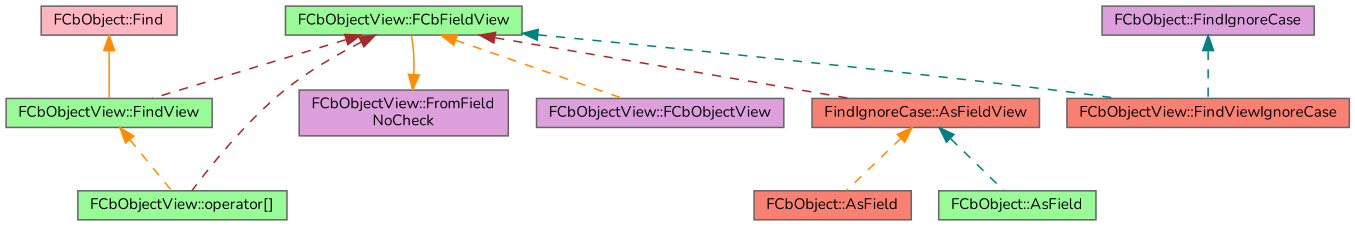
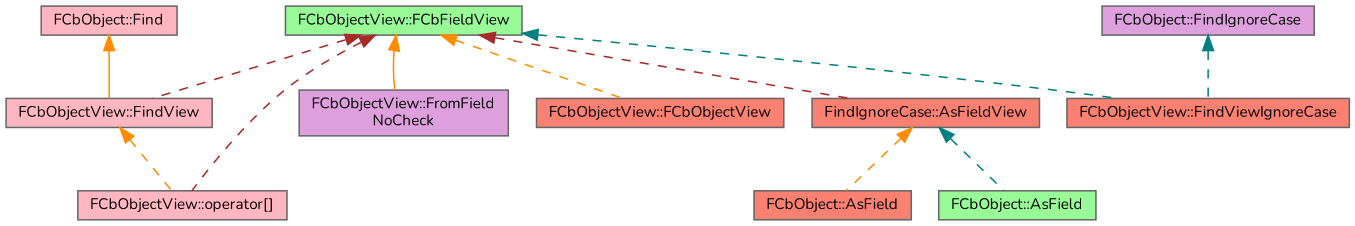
edge "FCbObjectView::FCbFieldView" -> "FCbObjectView::FromField NoCheck": reversed
node "FCbObjectView::FindView": fillcolor palegreen -> lightpink
node "FCbObjectView::FCbObjectView": fillcolor plum -> salmon
node "FCbObjectView::operator[]": fillcolor palegreen -> lightpink
